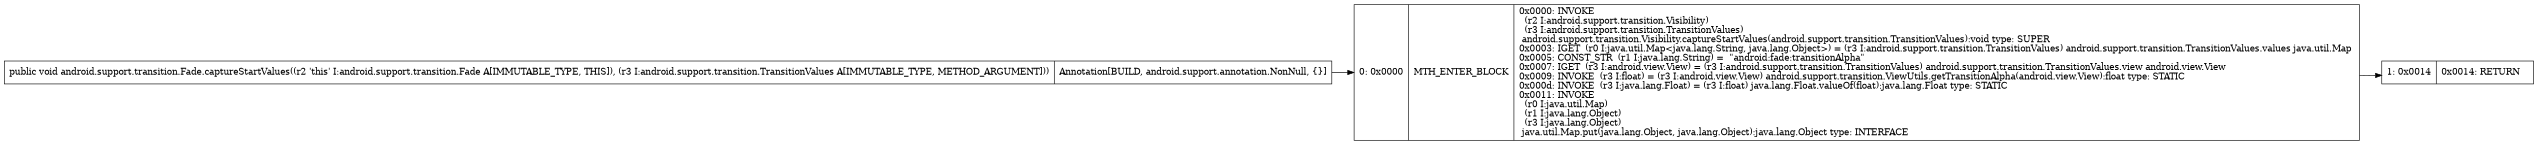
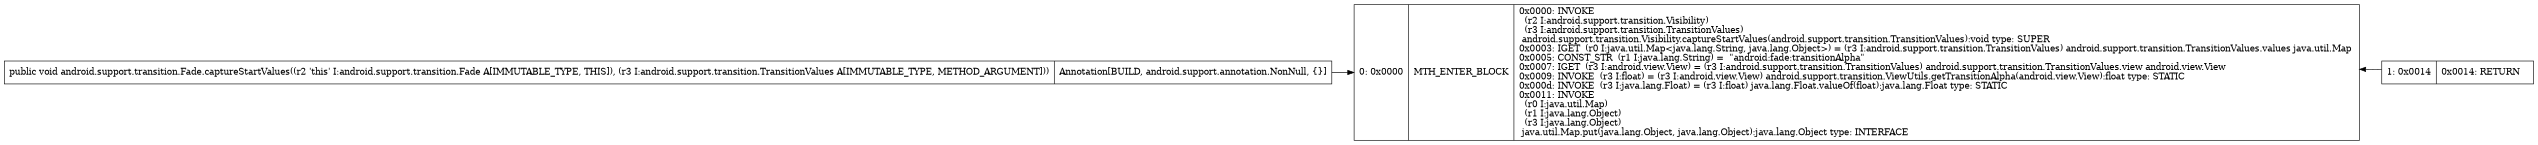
edge "0: 0x0000" -> "1: 0x0014": reversed
